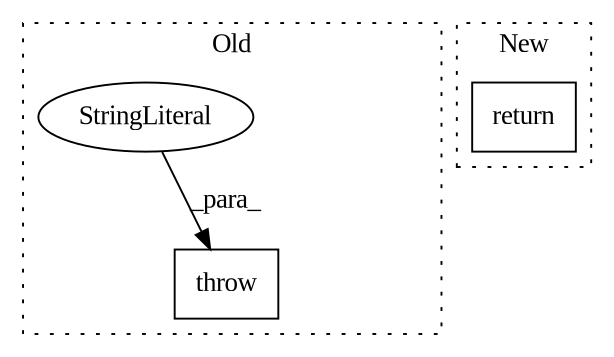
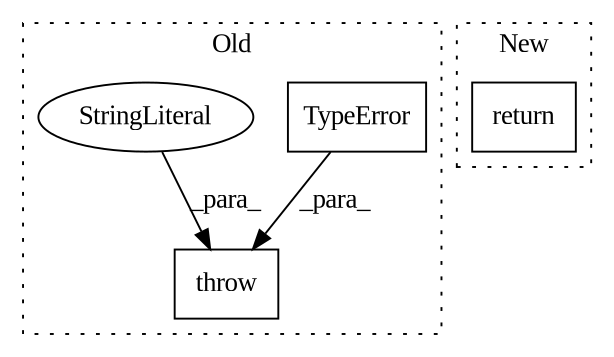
node "TypeError": added
